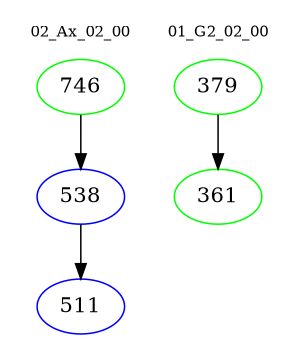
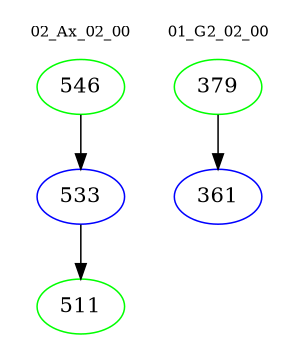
node "746": label "746" -> "546"
node "538": label "538" -> "533"
node "361": color green -> blue
node "511": color blue -> green
